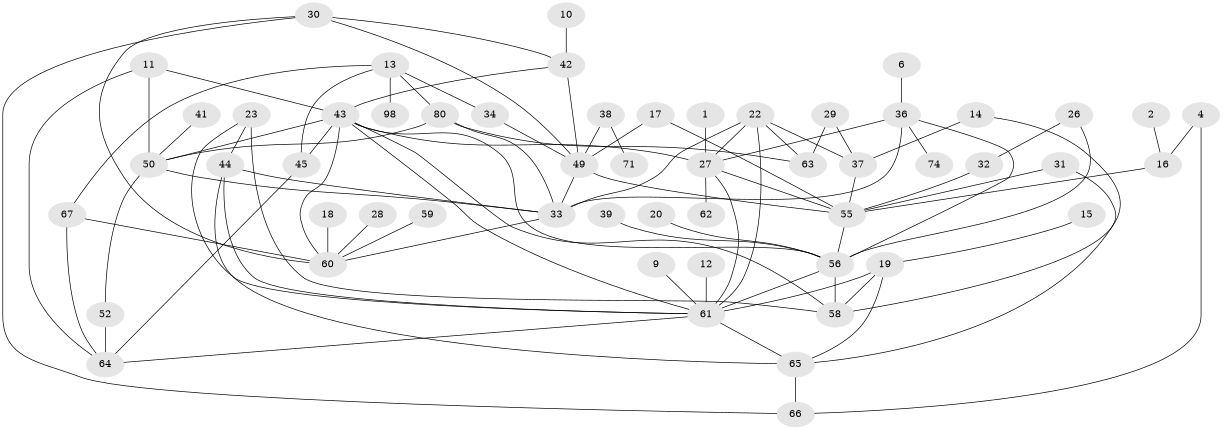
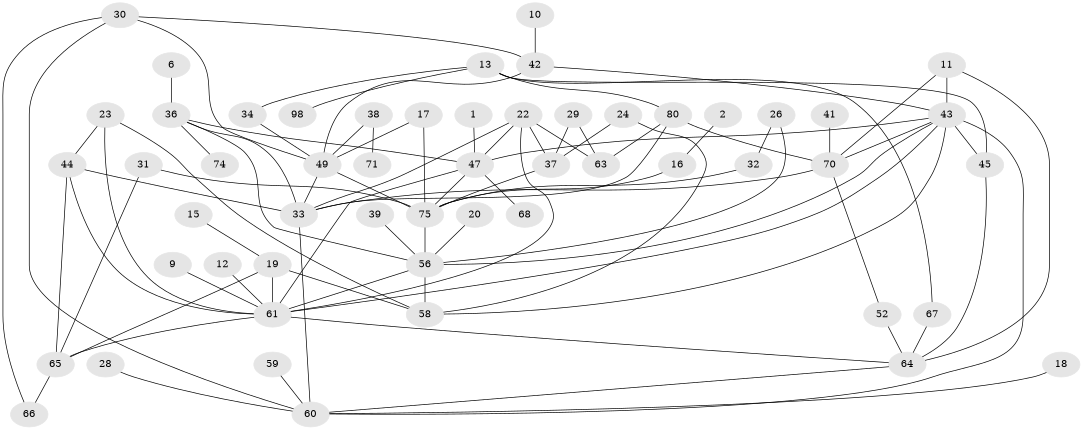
node "14": label "14" -> "24"
node "4": removed
node "50": label "50" -> "70"
node "27": label "27" -> "47"
node "62": label "62" -> "68"
node "55": label "55" -> "75"
edge "67" -- "60": now "64" -- "60"
